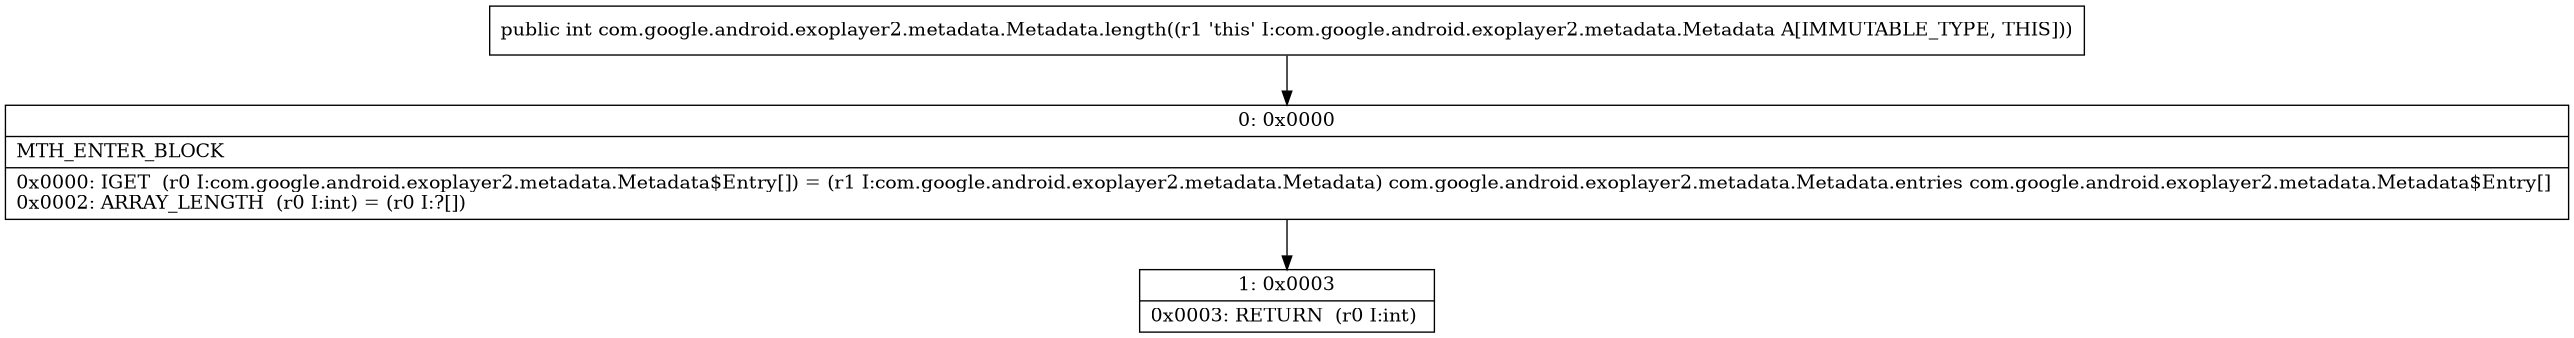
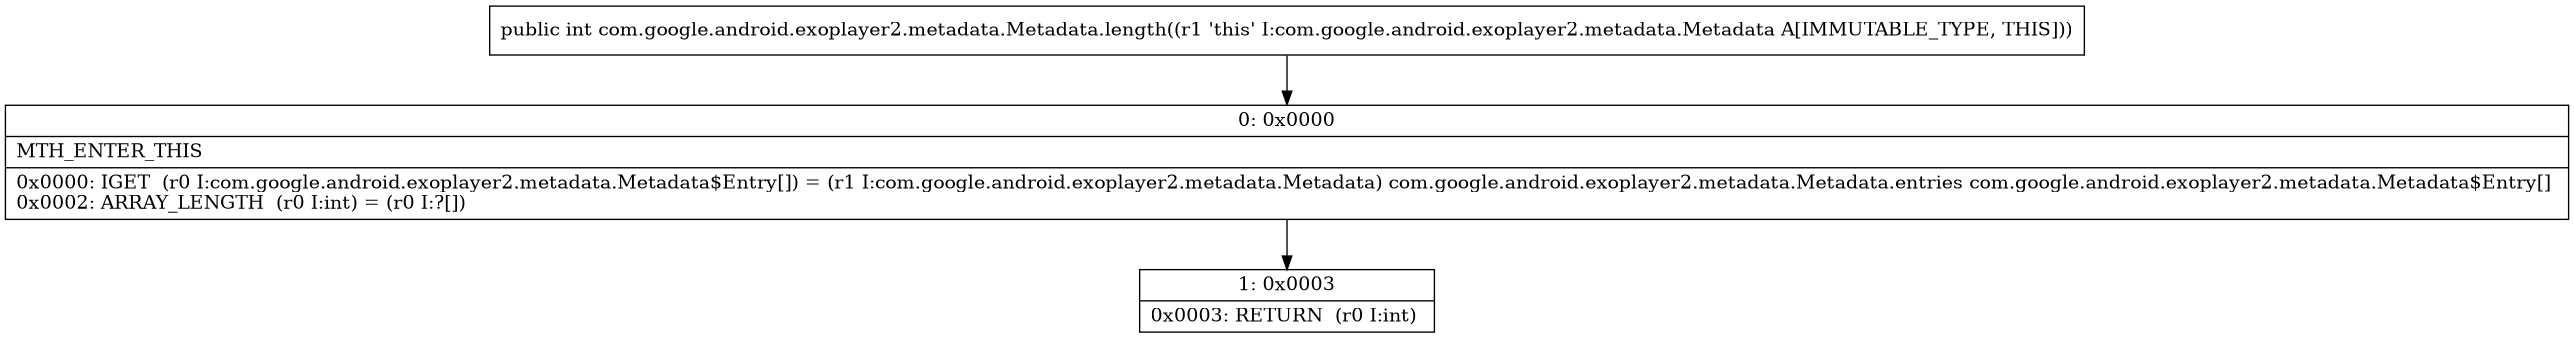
node "0: 0x0000": text "MTH_ENTER_BLOCK" -> "MTH_ENTER_THIS"
